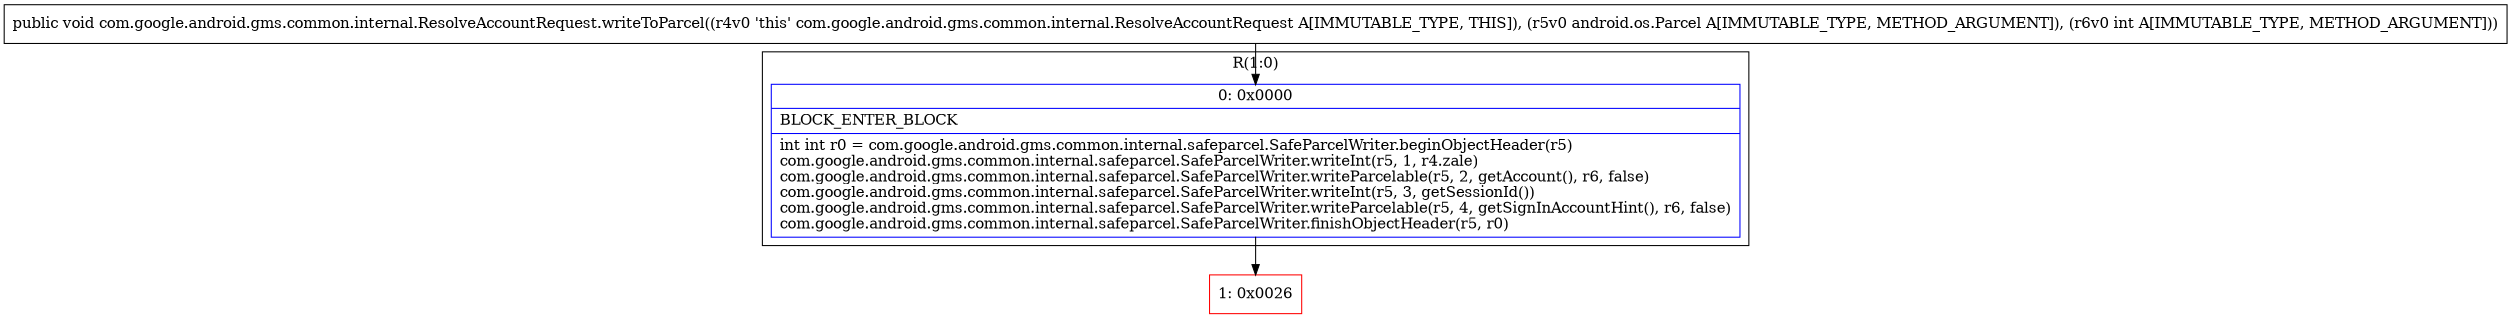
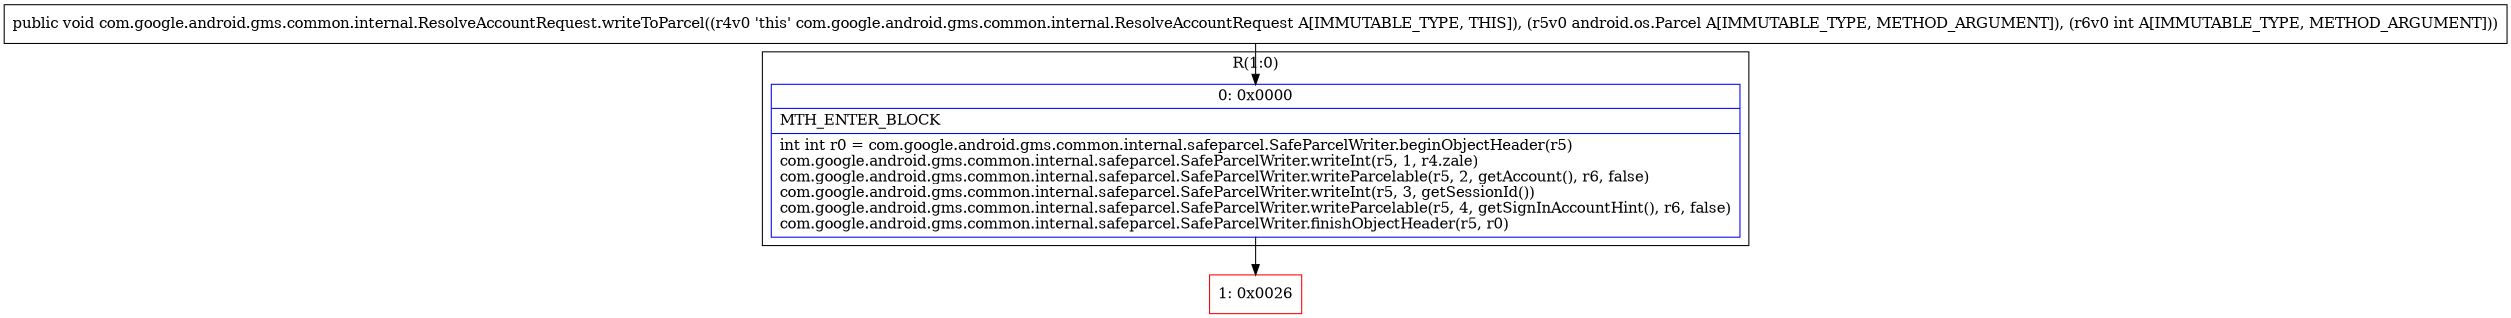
node "0: 0x0000": text "BLOCK_ENTER_BLOCK" -> "MTH_ENTER_BLOCK"
